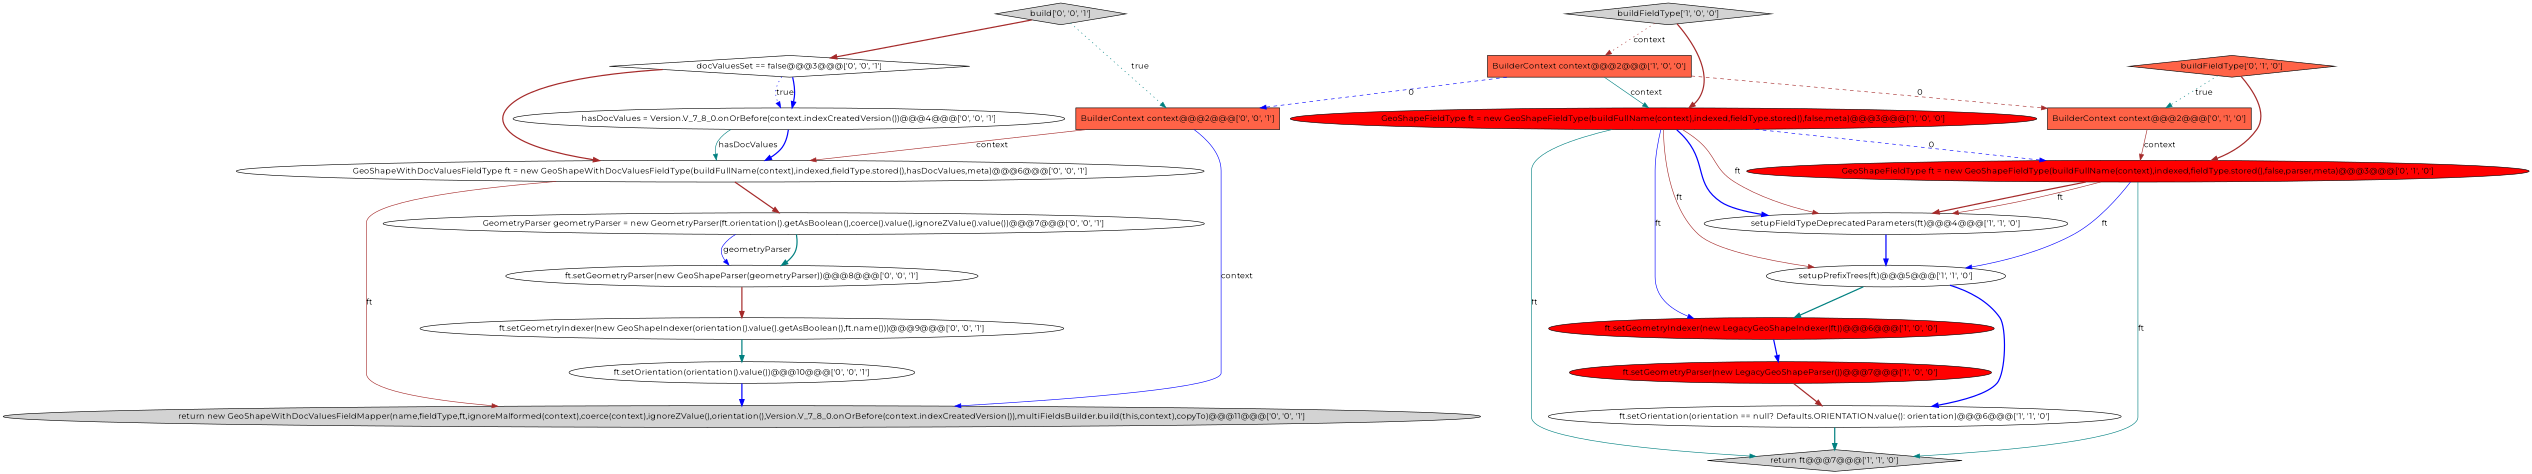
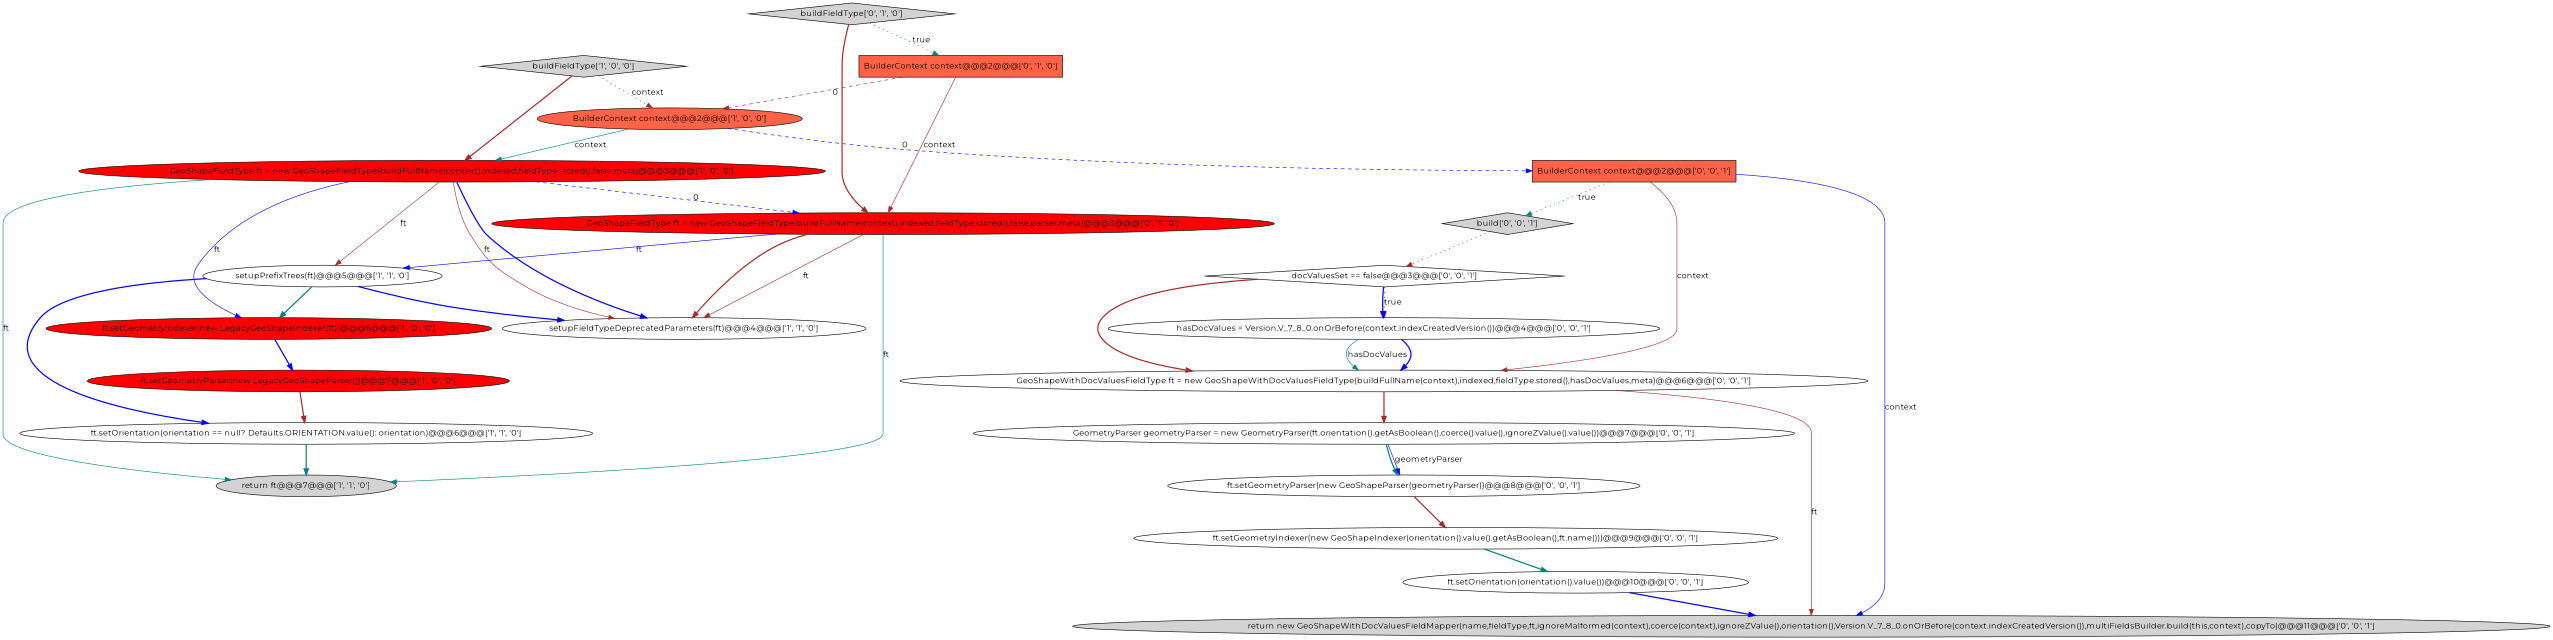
edge "build['0', '0', '1']" -> "docValuesSet == false@@@3@@@['0', '0', '1']": style bold -> dotted
edge "build['0', '0', '1']" -> "BuilderContext context@@@2@@@['0', '0', '1']": reversed
node "BuilderContext context@@@2@@@['1', '0', '0']": shape box -> ellipse
node "buildFieldType['0', '1', '0']": fillcolor tomato -> lightgray
edge "BuilderContext context@@@2@@@['1', '0', '0']" -> "BuilderContext context@@@2@@@['0', '1', '0']": reversed
edge "setupFieldTypeDeprecatedParameters(ft)@@@4@@@['1', '1', '0']" -> "setupPrefixTrees(ft)@@@5@@@['1', '1', '0']": reversed
node "return ft@@@7@@@['1', '1', '0']": shape diamond -> ellipse
